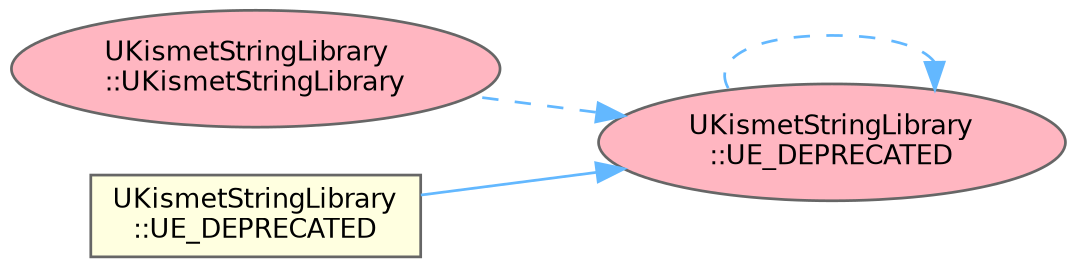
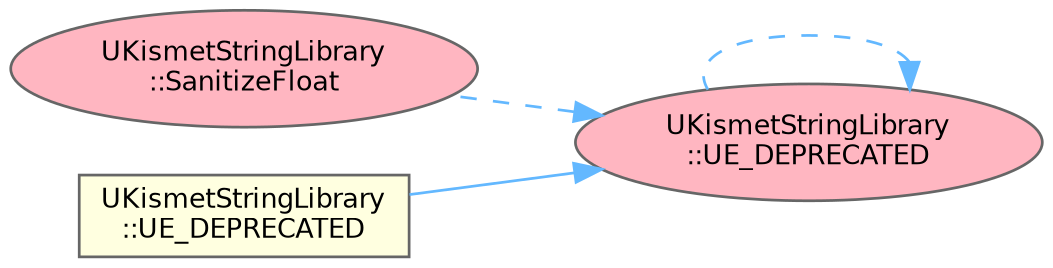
node "UKismetStringLibrary ::UKismetStringLibrary": label "UKismetStringLibrary ::UKismetStringLibrary" -> "UKismetStringLibrary ::SanitizeFloat"
